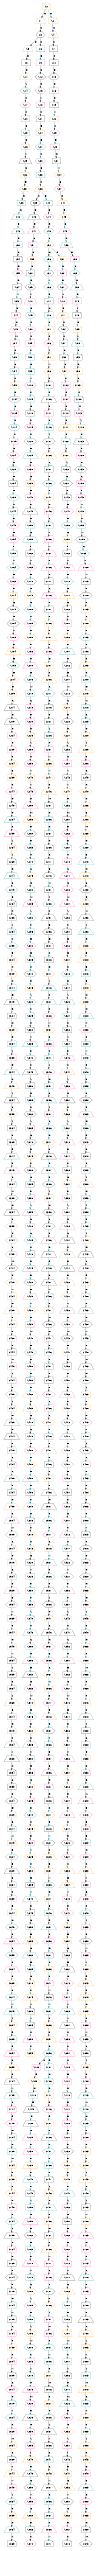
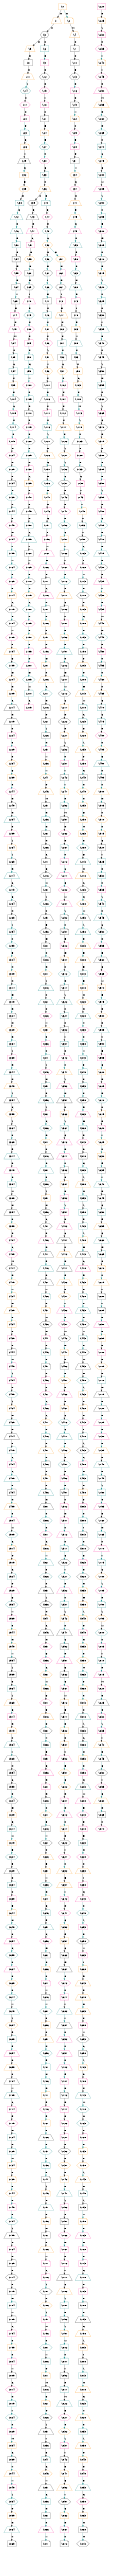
edge "S215" -> "S220": removed, label "R"
node "S456": color black -> deeppink
edge "S696" -> "S700": now "S695" -> "S700"
